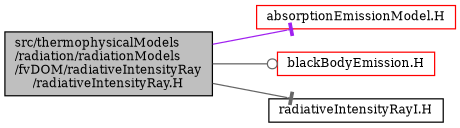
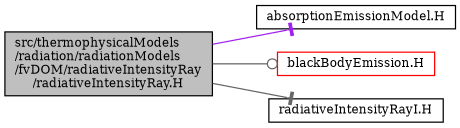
node "absorptionEmissionModel.H": color red -> black
